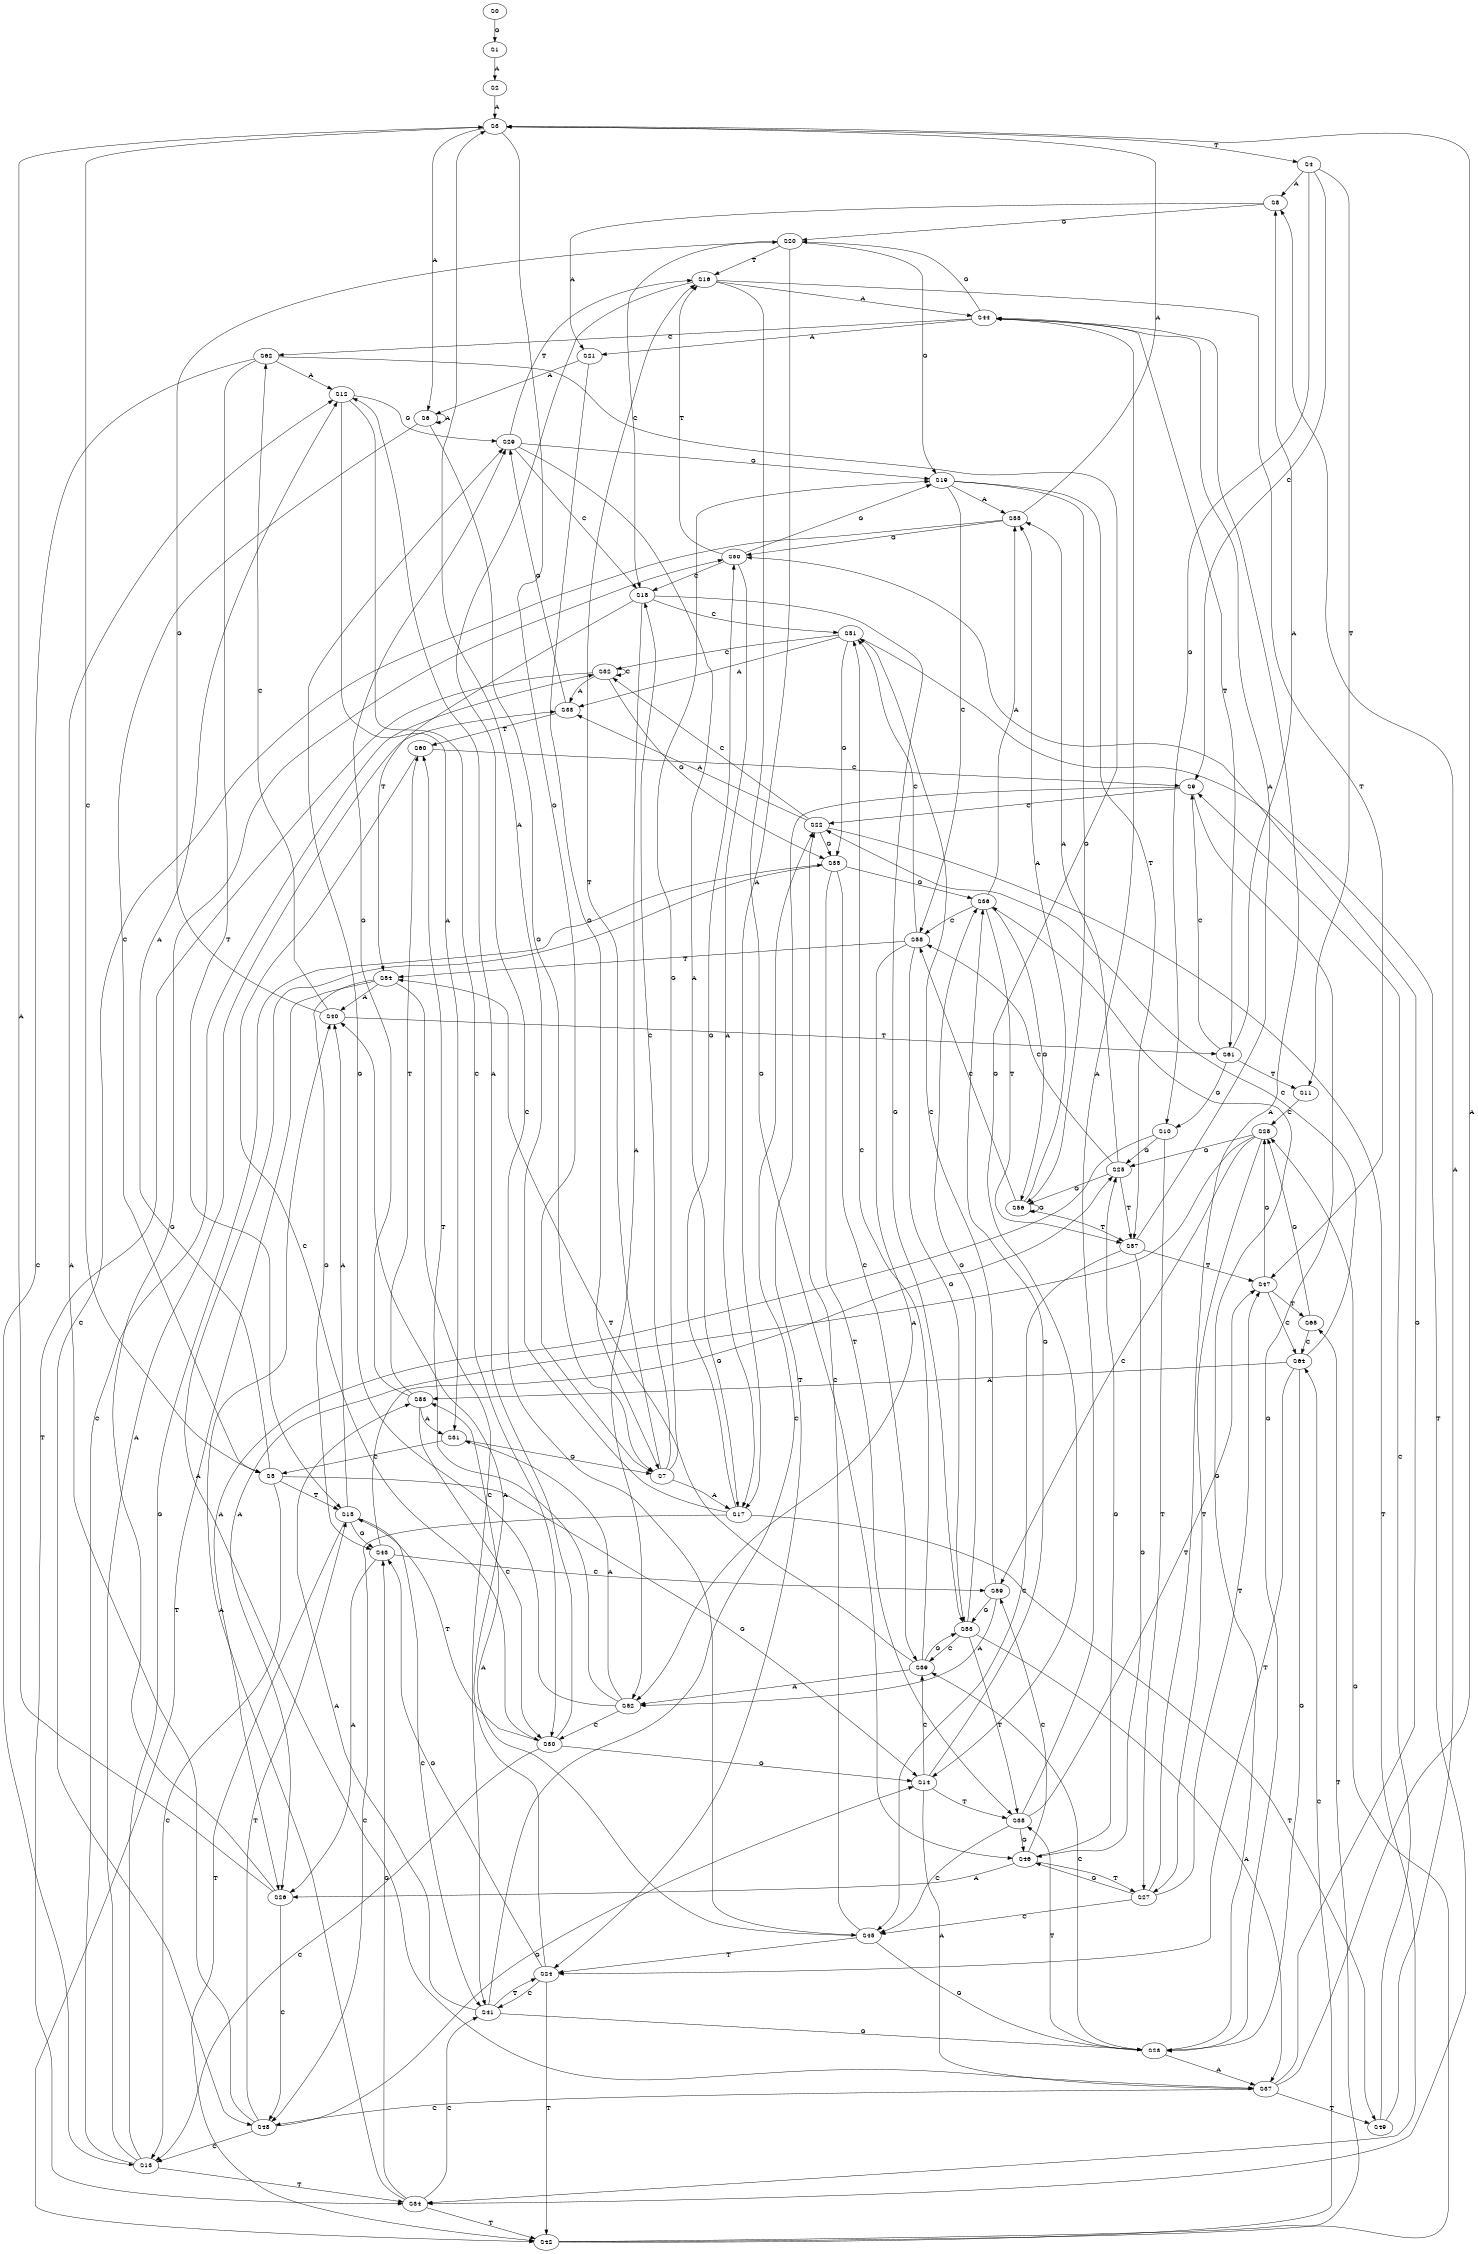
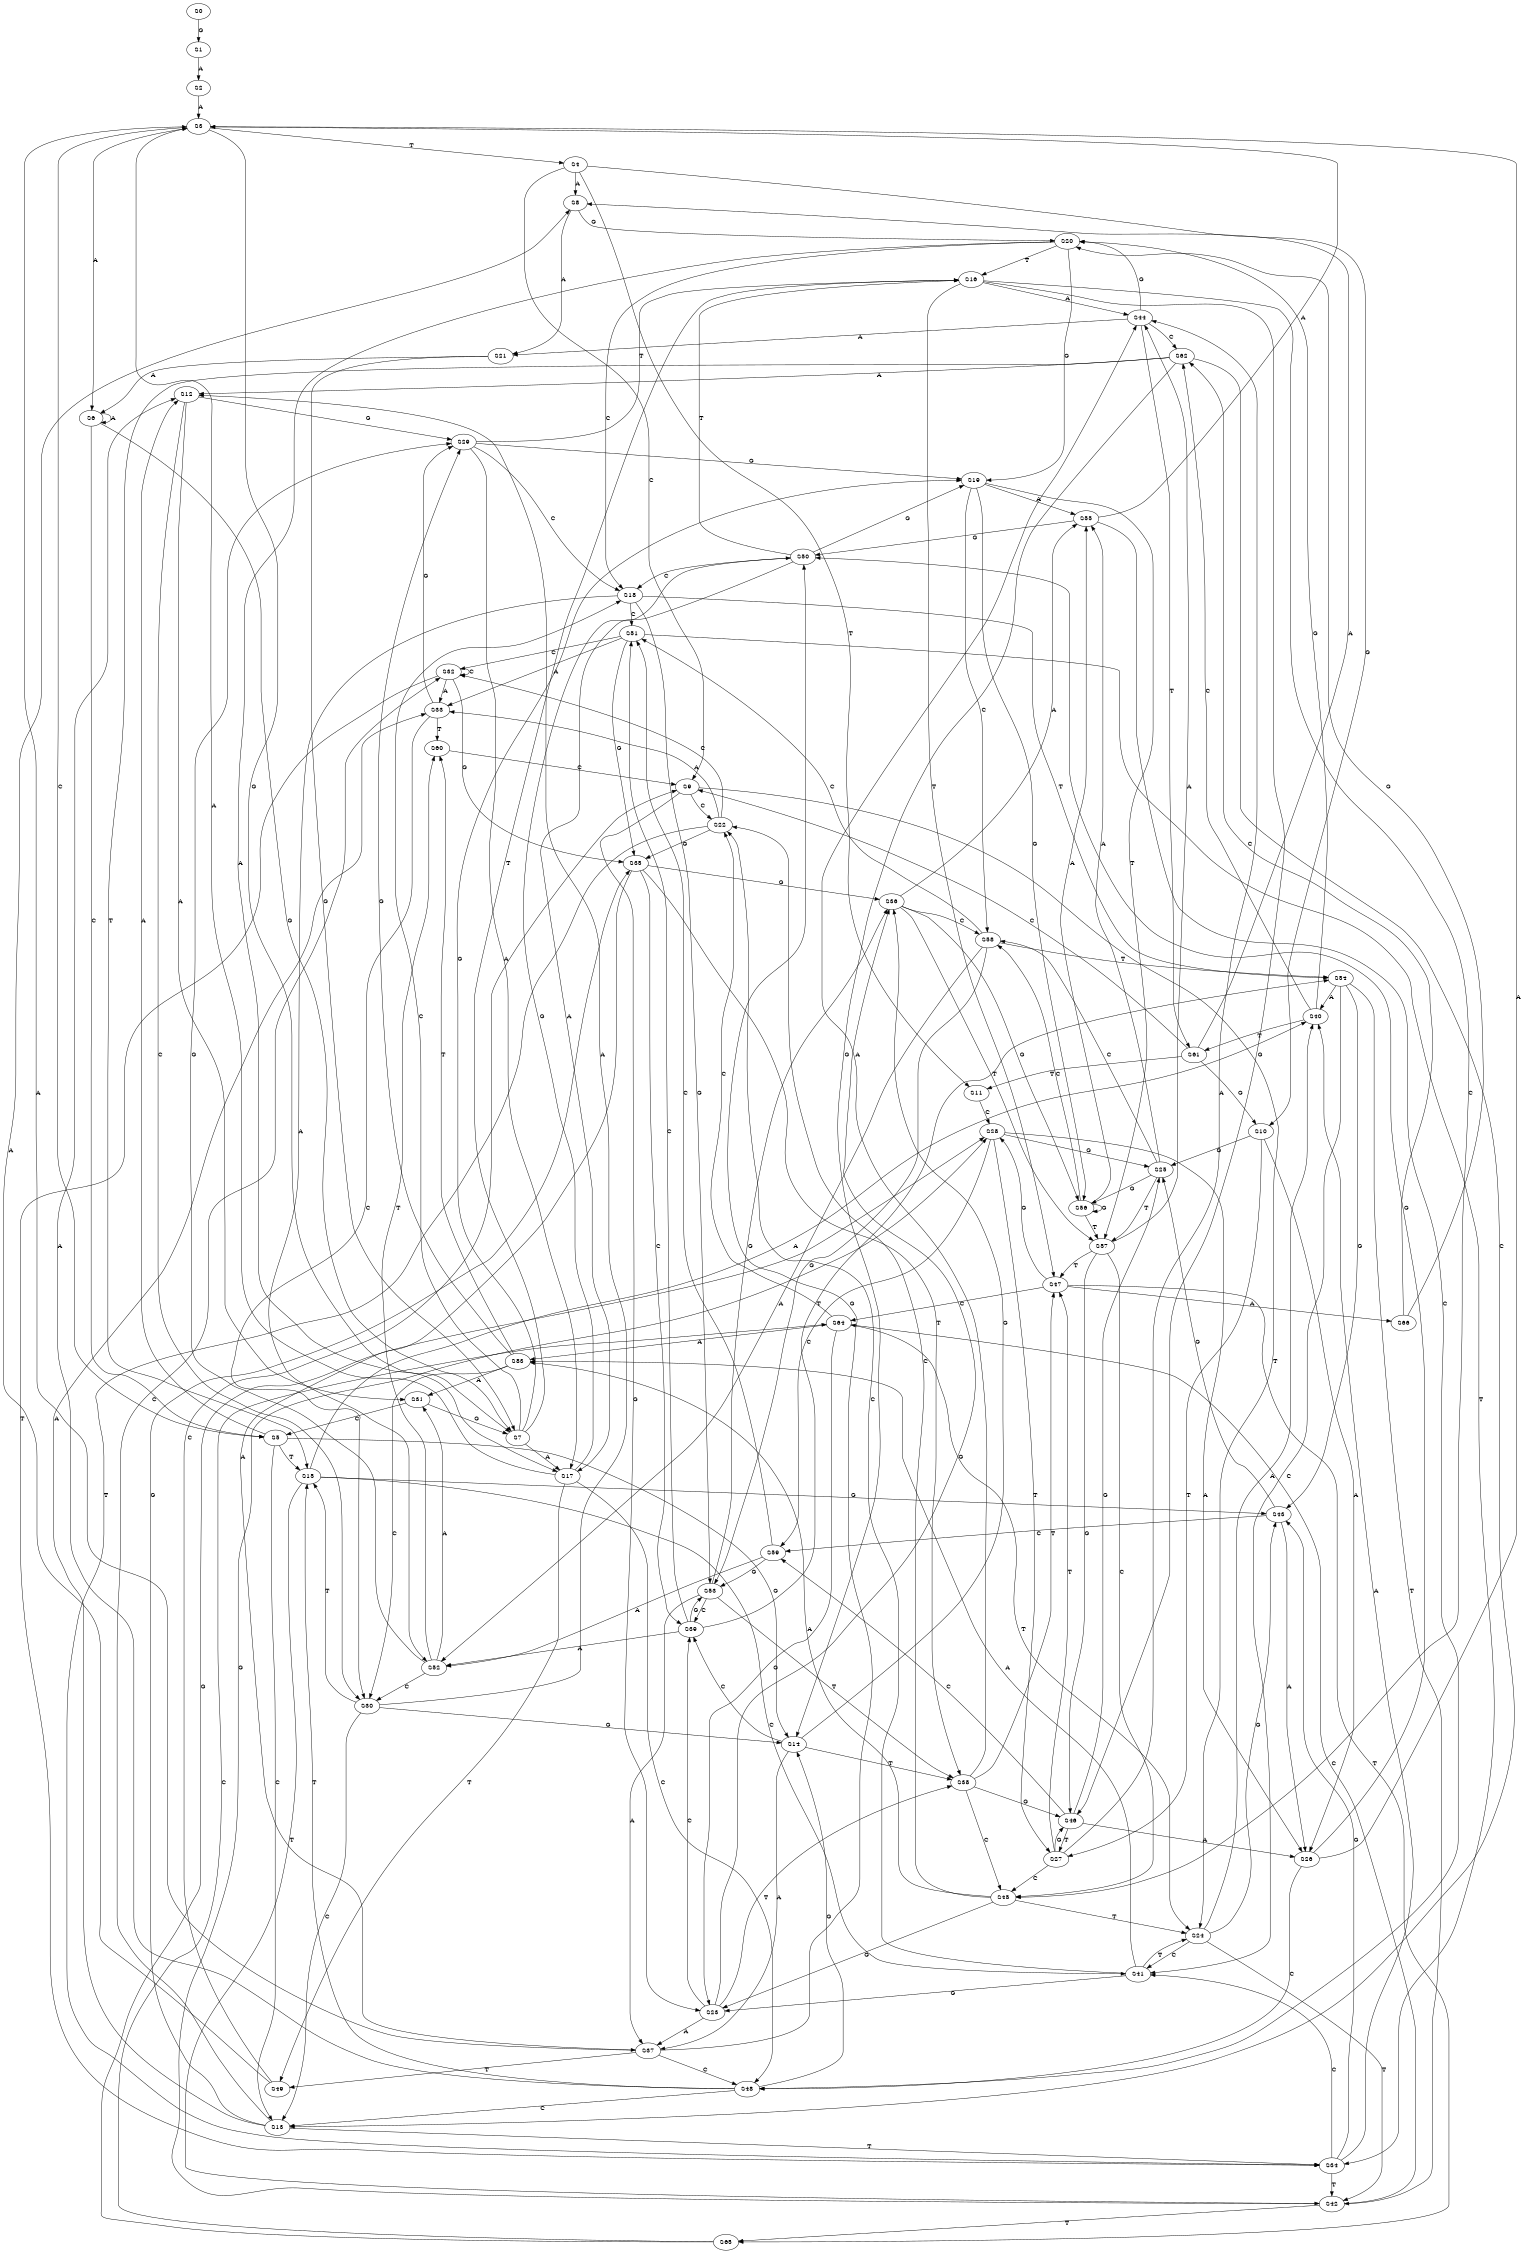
edge "S60" -> "S30": now "S33" -> "S30"
node "S66": added
